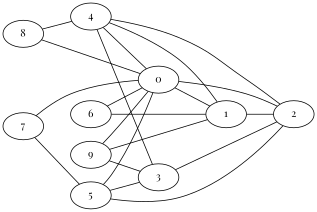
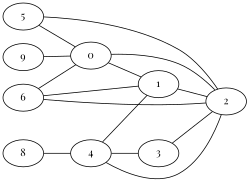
edge "4" -- "0": removed
edge "8" -- "0": removed
edge "6" -- "2": added
node "7": removed
edge "1" -- "9": removed
edge "9" -- "3": removed
edge "3" -- "5": removed
